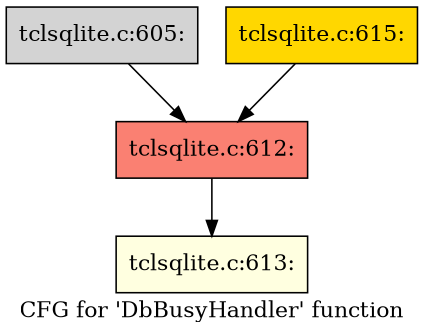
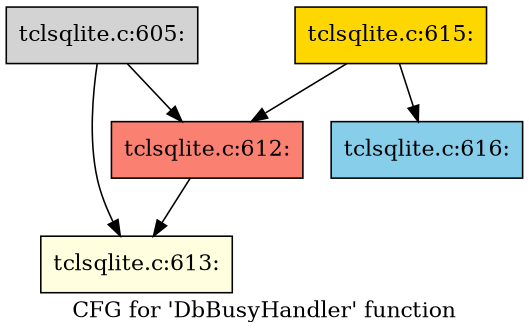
edge "tclsqlite.c:605:" -> "tclsqlite.c:613:": added
node "tclsqlite.c:616:": added
